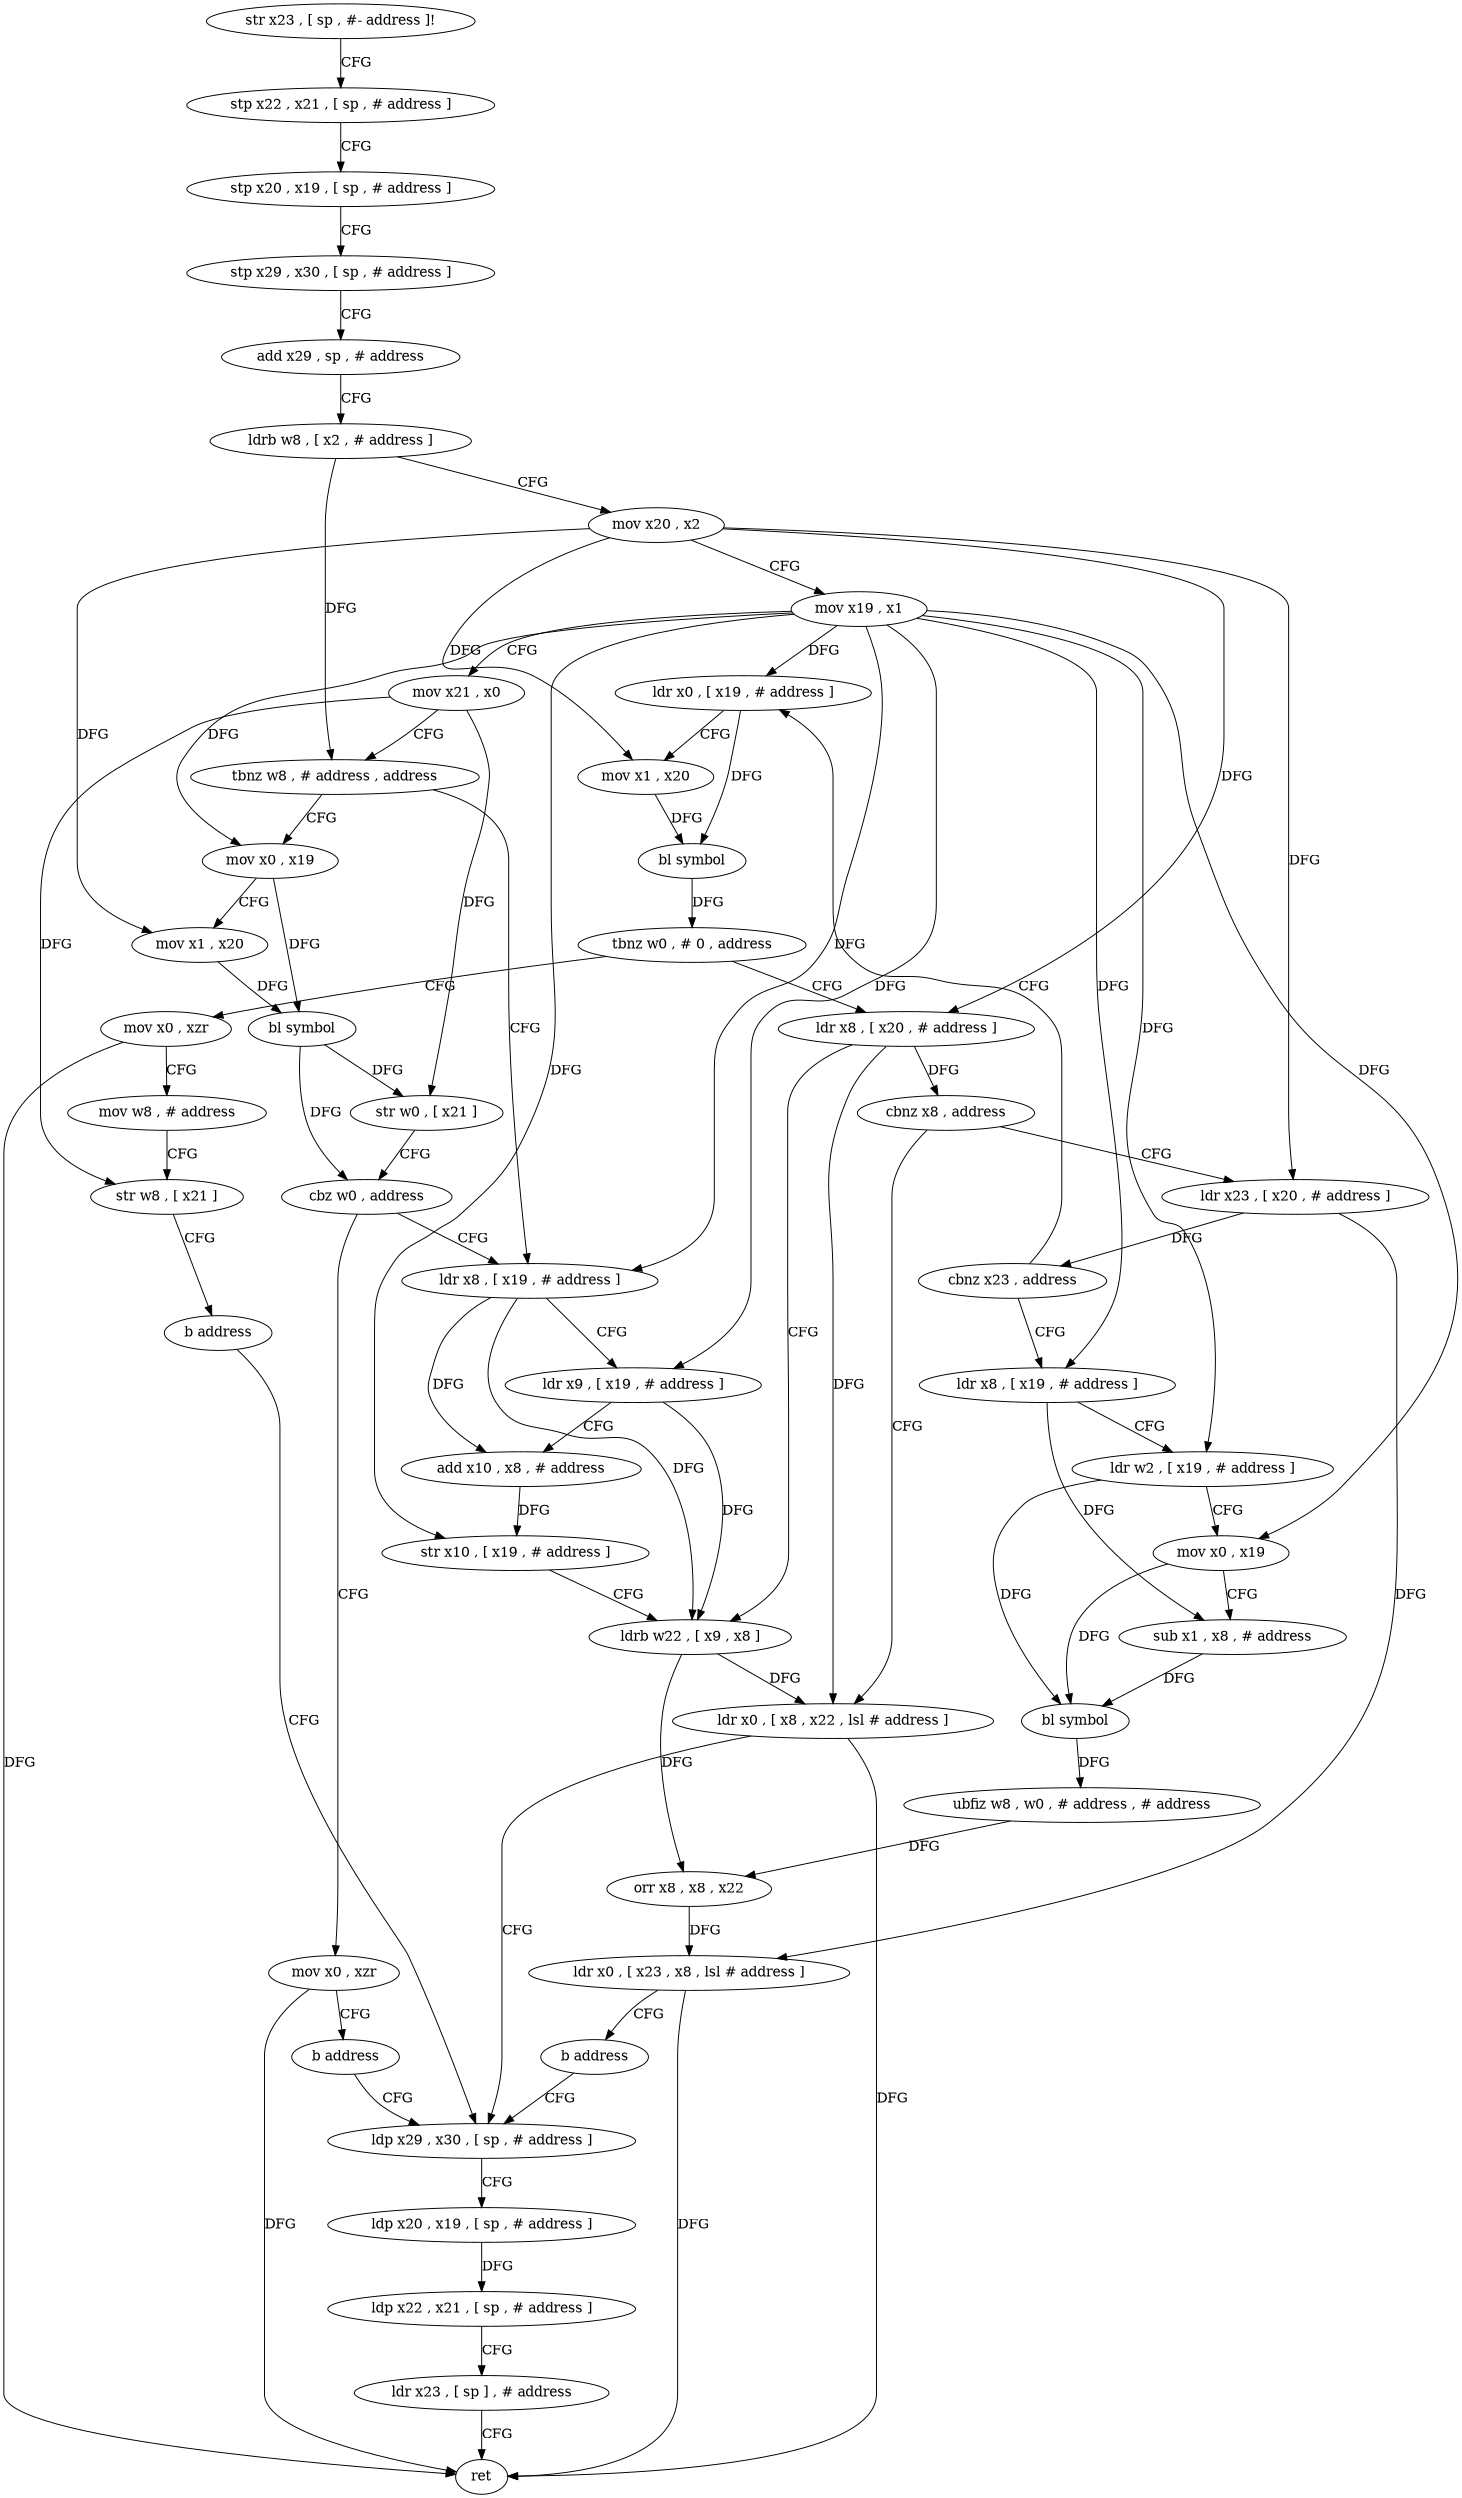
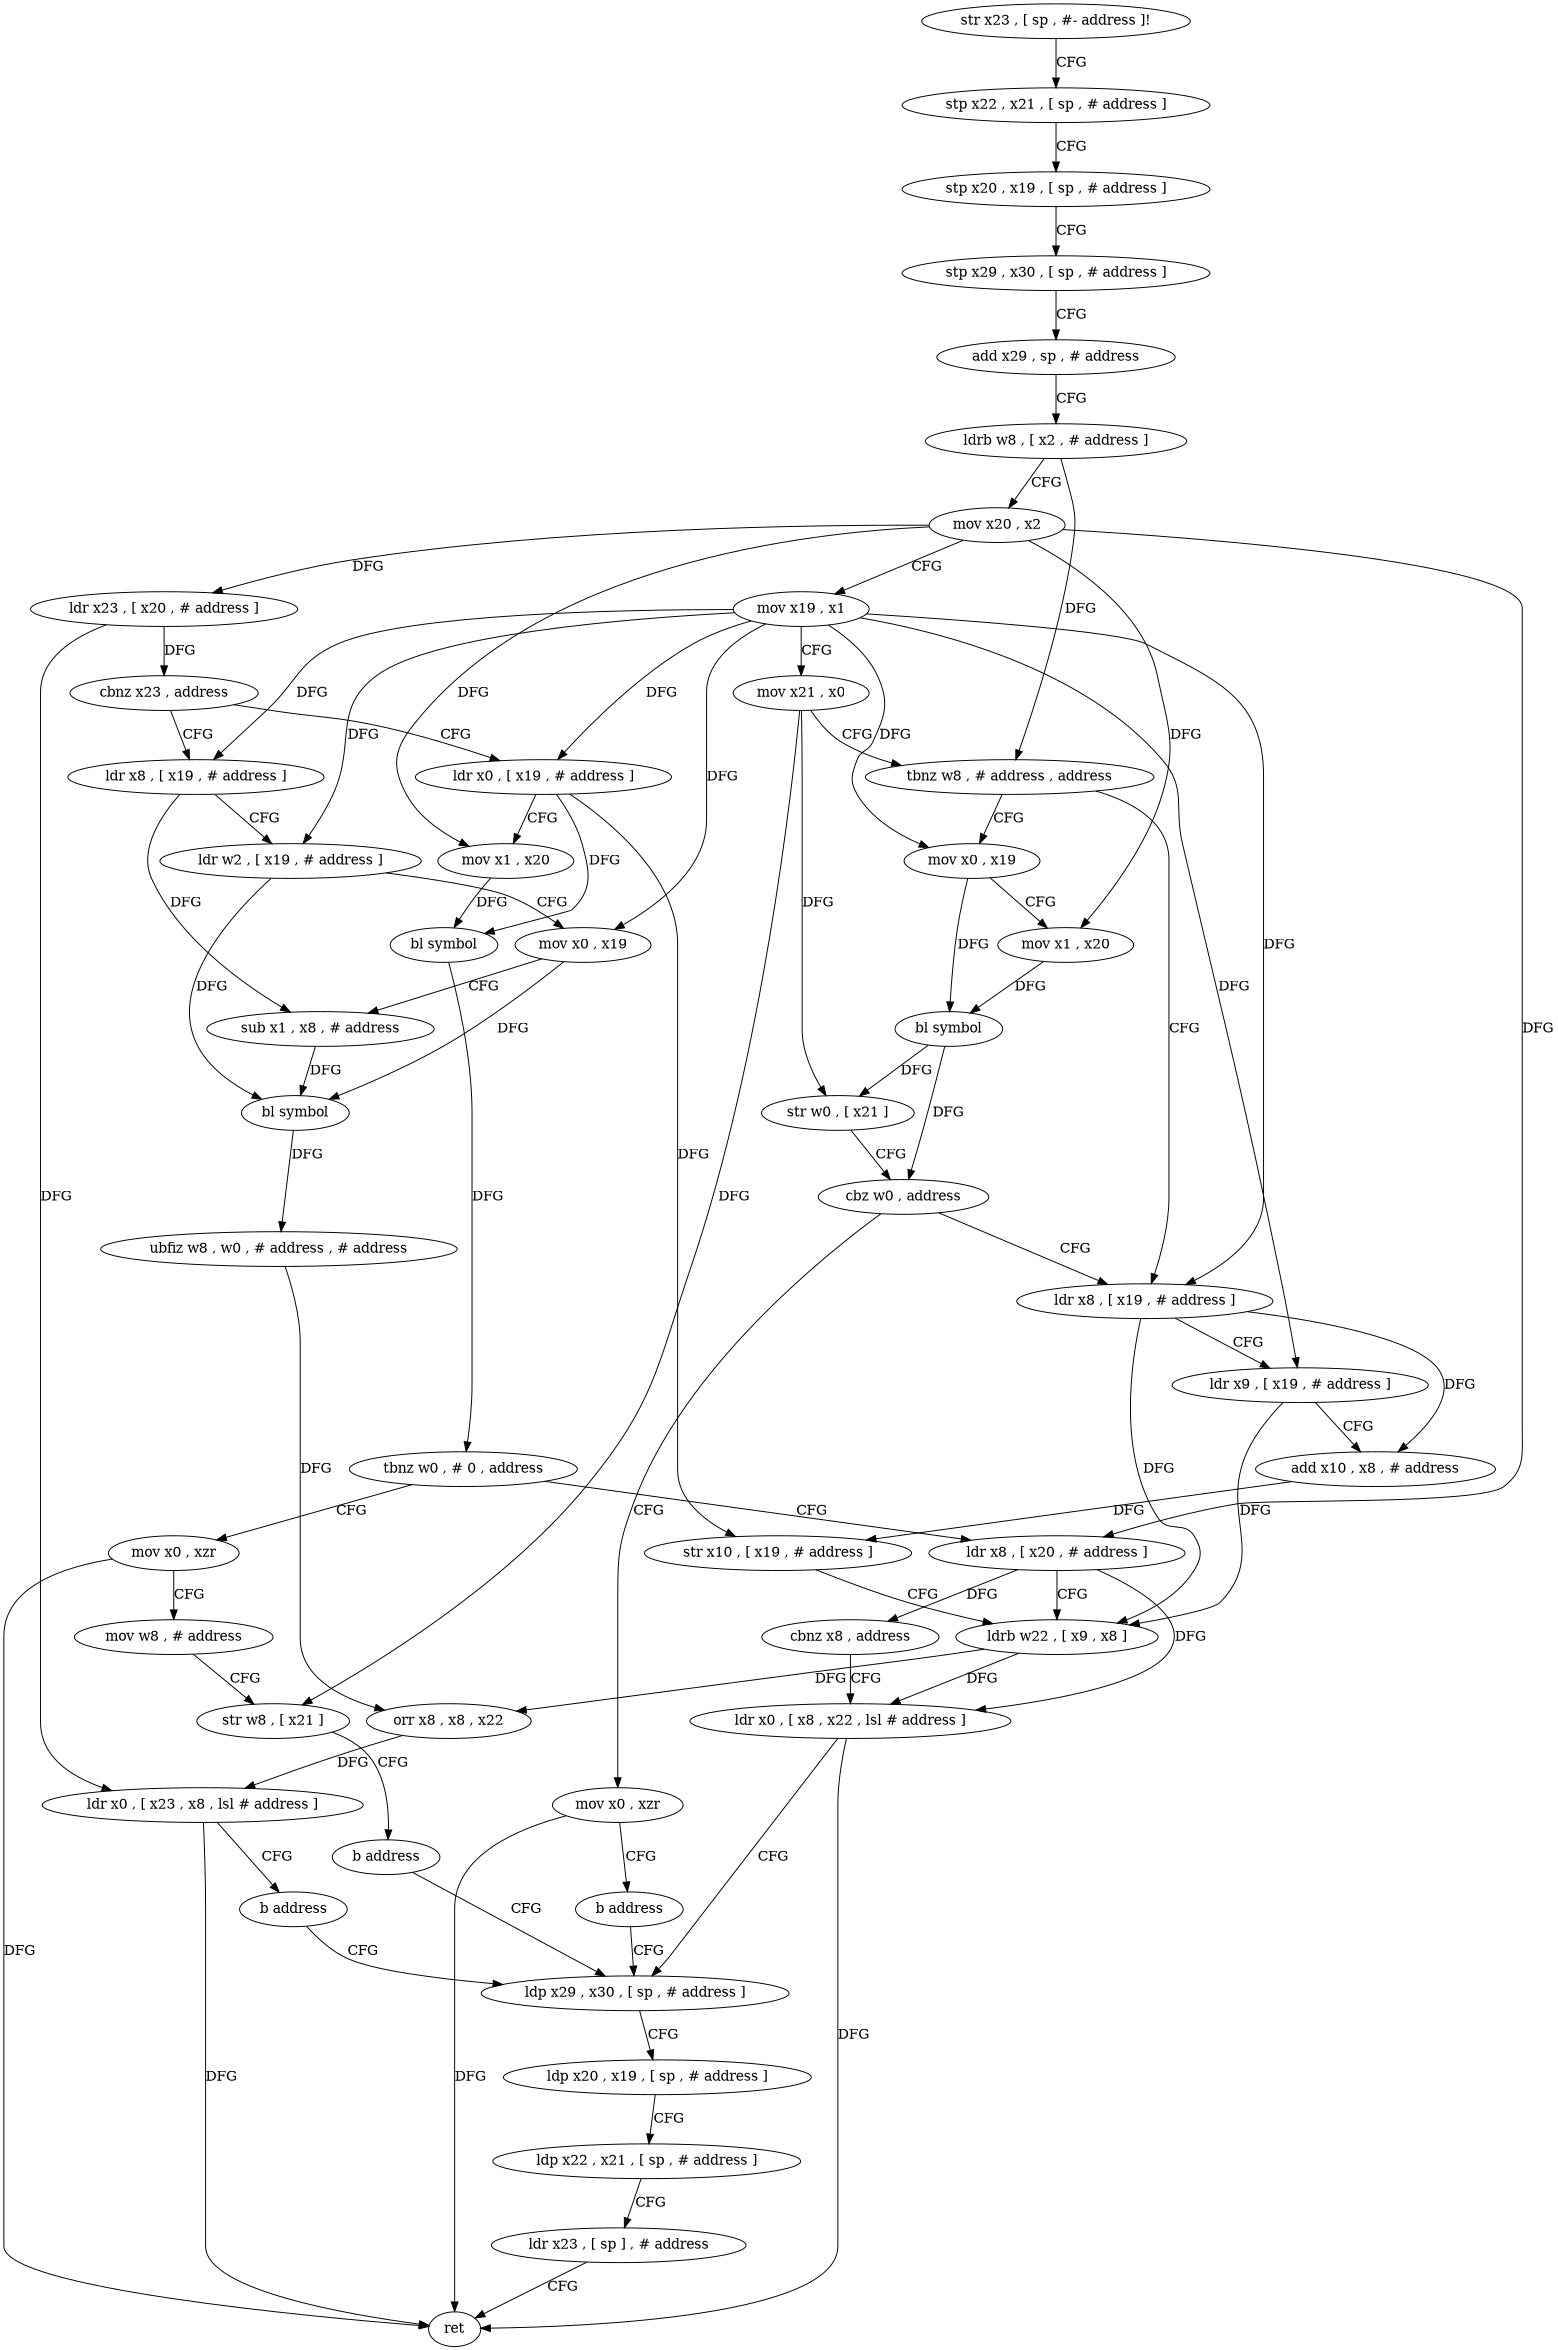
edge "mov x19 , x1" -> "str x10 , [ x19 , # address ]": now "ldr x0 , [ x19 , # address ]" -> "str x10 , [ x19 , # address ]"
edge "cbnz x8 , address" -> "ldr x23 , [ x20 , # address ]": removed, label "CFG"
edge "ldp x20 , x19 , [ sp , # address ]" -> "ldp x22 , x21 , [ sp , # address ]": label "DFG" -> "CFG"
